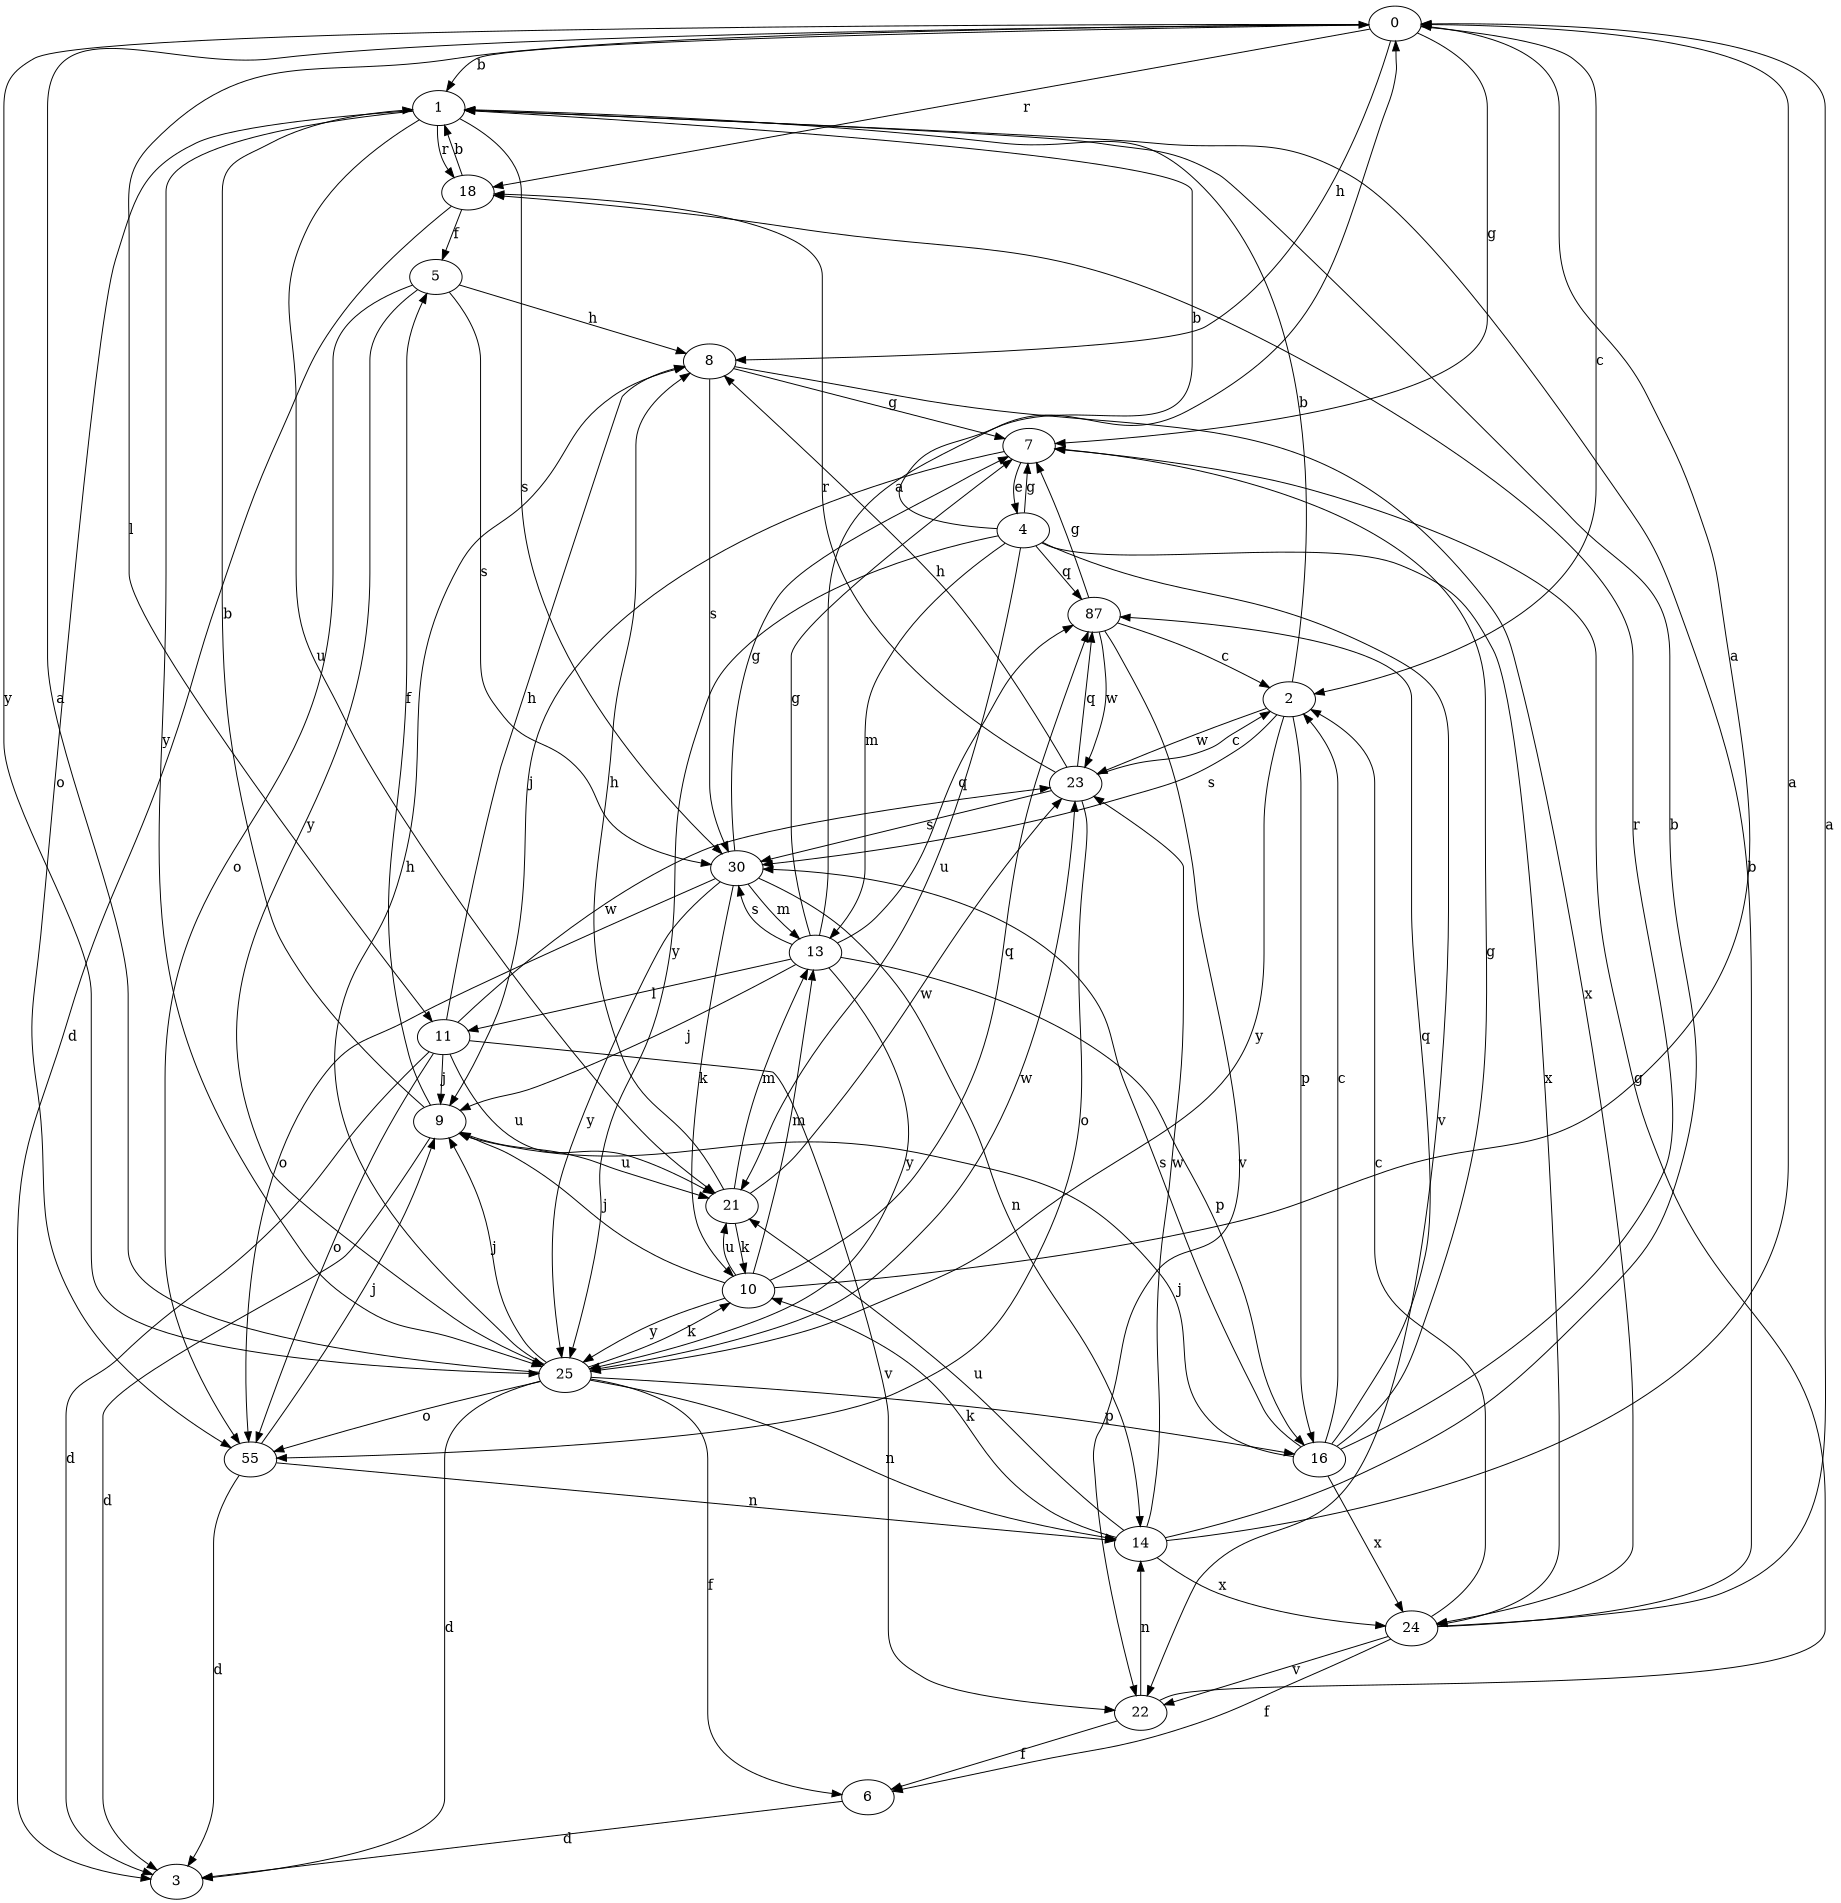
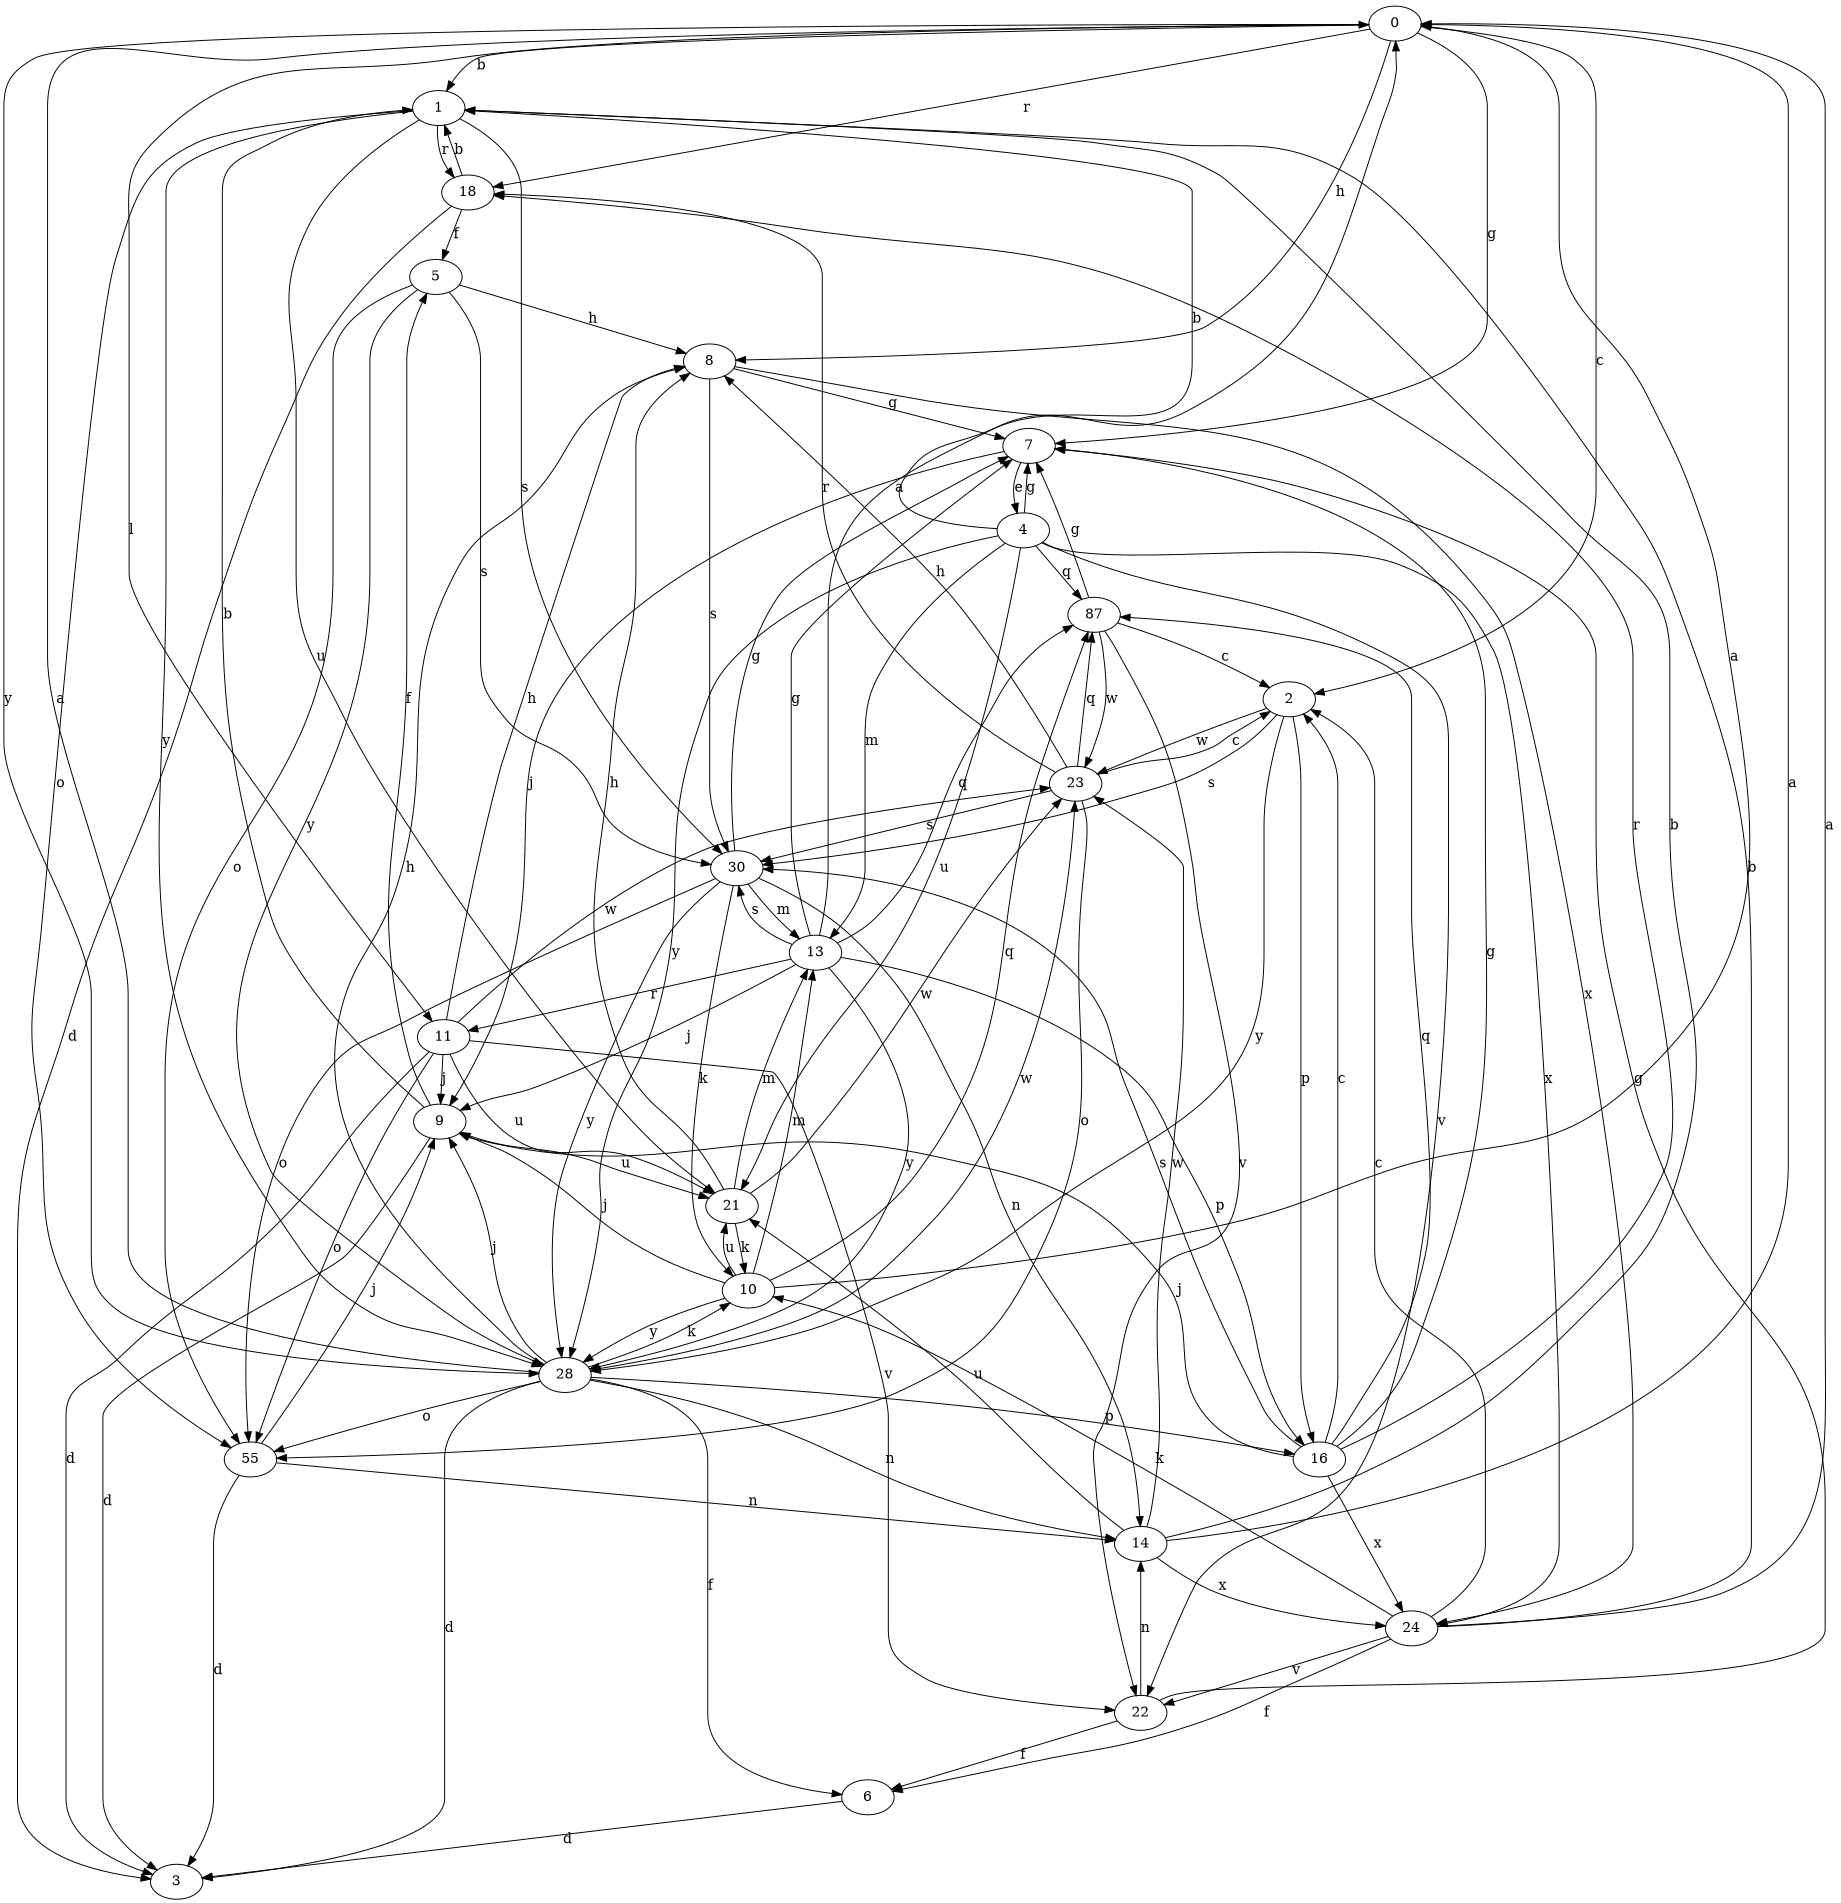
edge "2" -> "1": removed, label "b"
edge "13" -> "11": label "l" -> "r"
node "25": label "25" -> "28"
edge "14" -> "10": now "24" -> "10"
